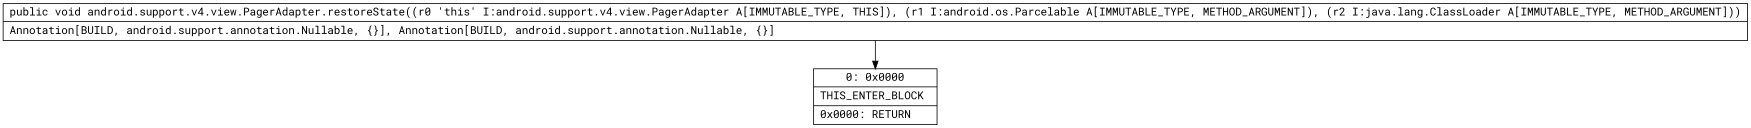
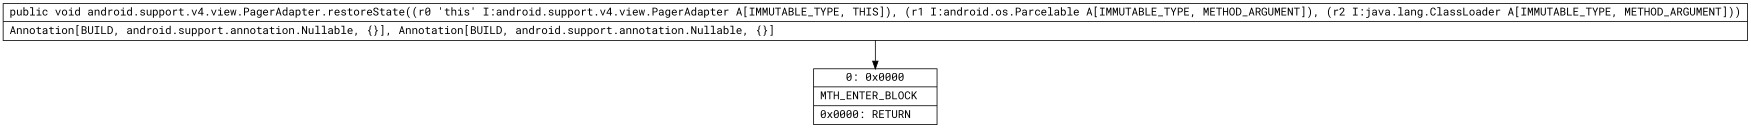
node "0: 0x0000": text "THIS_ENTER_BLOCK" -> "MTH_ENTER_BLOCK"
